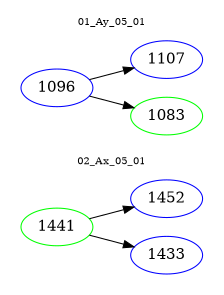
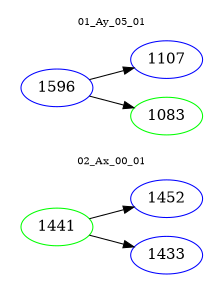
node "1096": label "1096" -> "1596"
cluster "02_Ax_05_01": label "02_Ax_05_01" -> "02_Ax_00_01"
